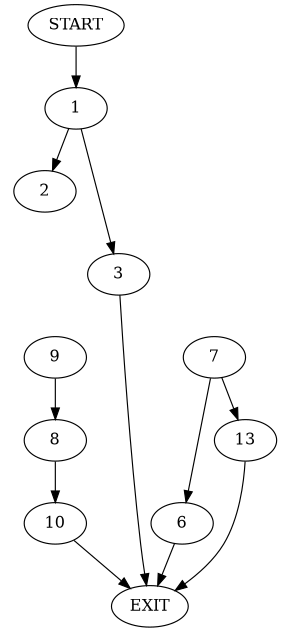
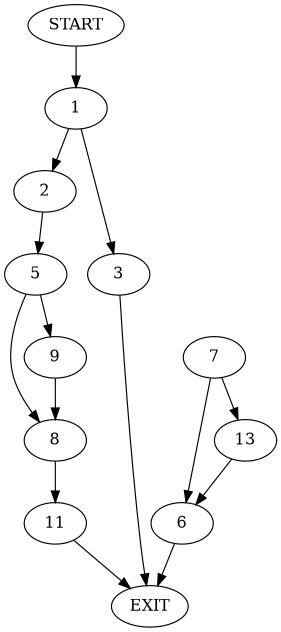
node "5": added
node "10": label "10" -> "11"
edge "13" -> "EXIT": now "13" -> "6"
